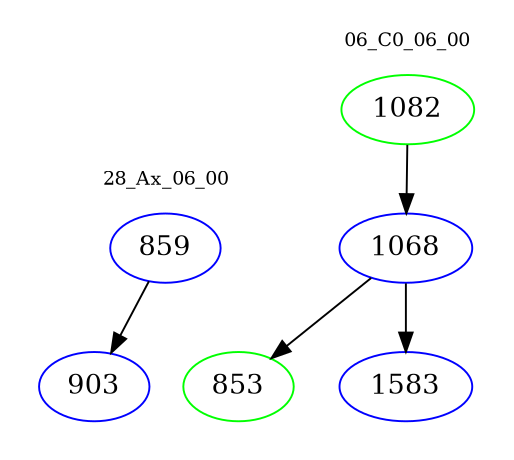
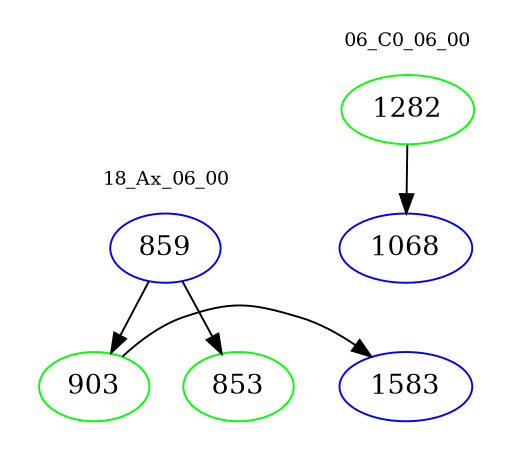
node "1082": label "1082" -> "1282"
cluster "28_Ax_06_00": label "28_Ax_06_00" -> "18_Ax_06_00"
edge "1068" -> "853": now "859" -> "853"
edge "1068" -> "1583": now "903" -> "1583"
node "903": color blue -> green
